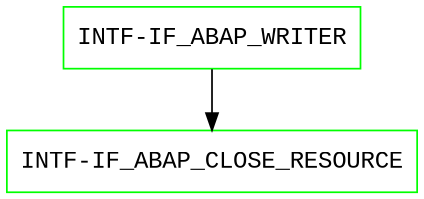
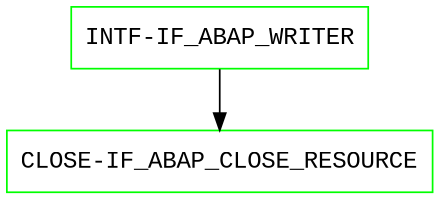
node "INTF-IF_ABAP_CLOSE_RESOURCE": label "INTF-IF_ABAP_CLOSE_RESOURCE" -> "CLOSE-IF_ABAP_CLOSE_RESOURCE"
